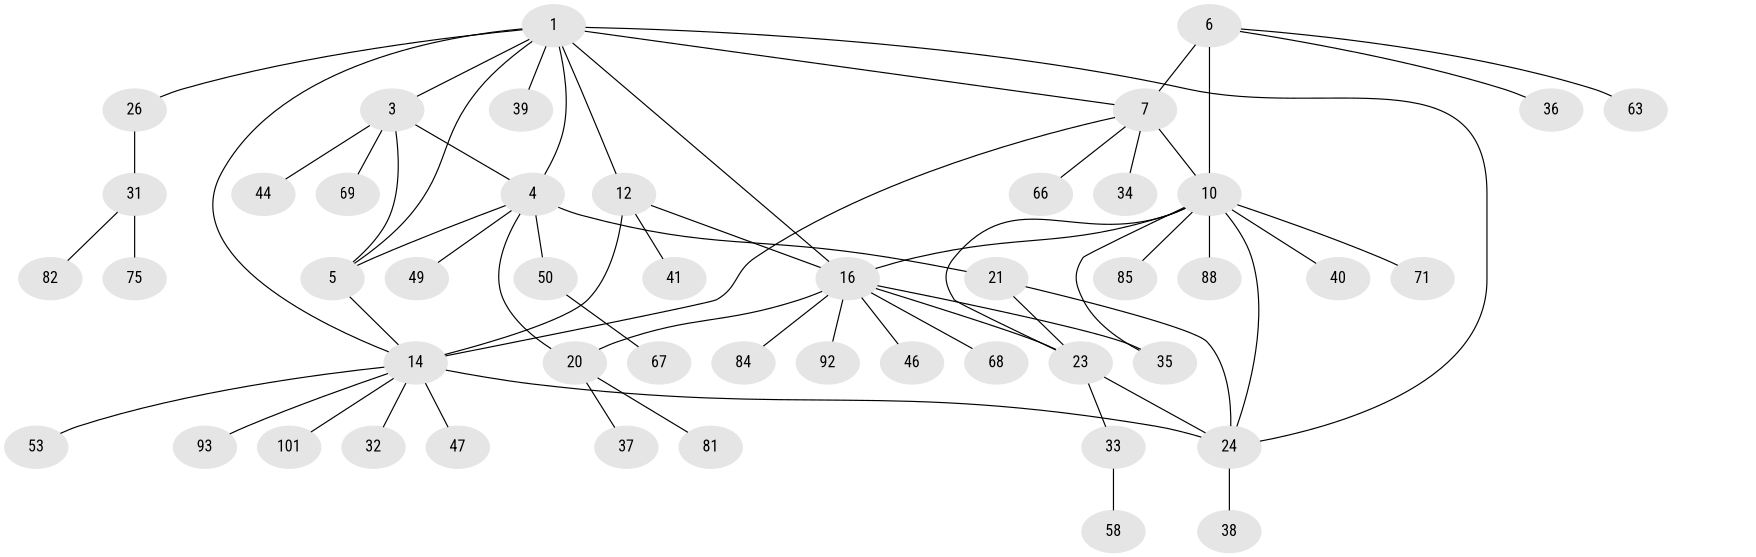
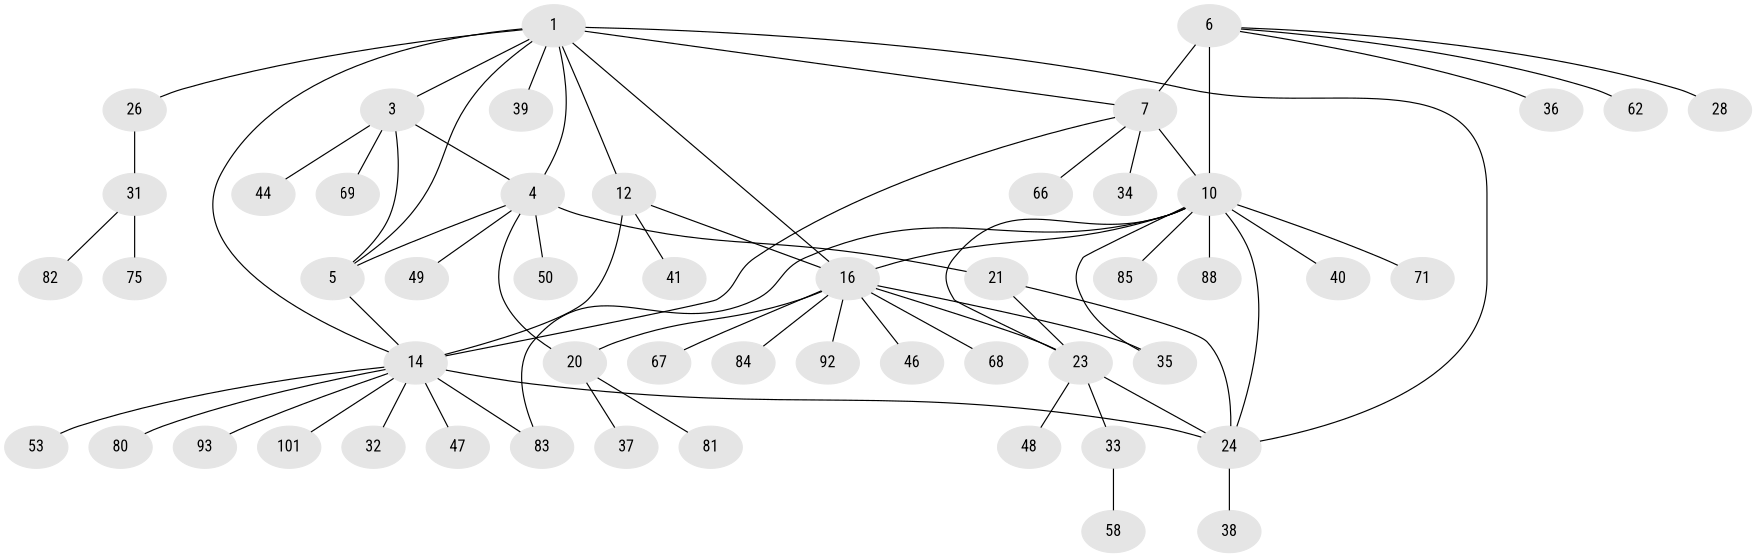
node "63": label "63" -> "62"
node "28": added
edge "50" -- "67": now "16" -- "67"
node "80": added
node "83": added
node "48": added
